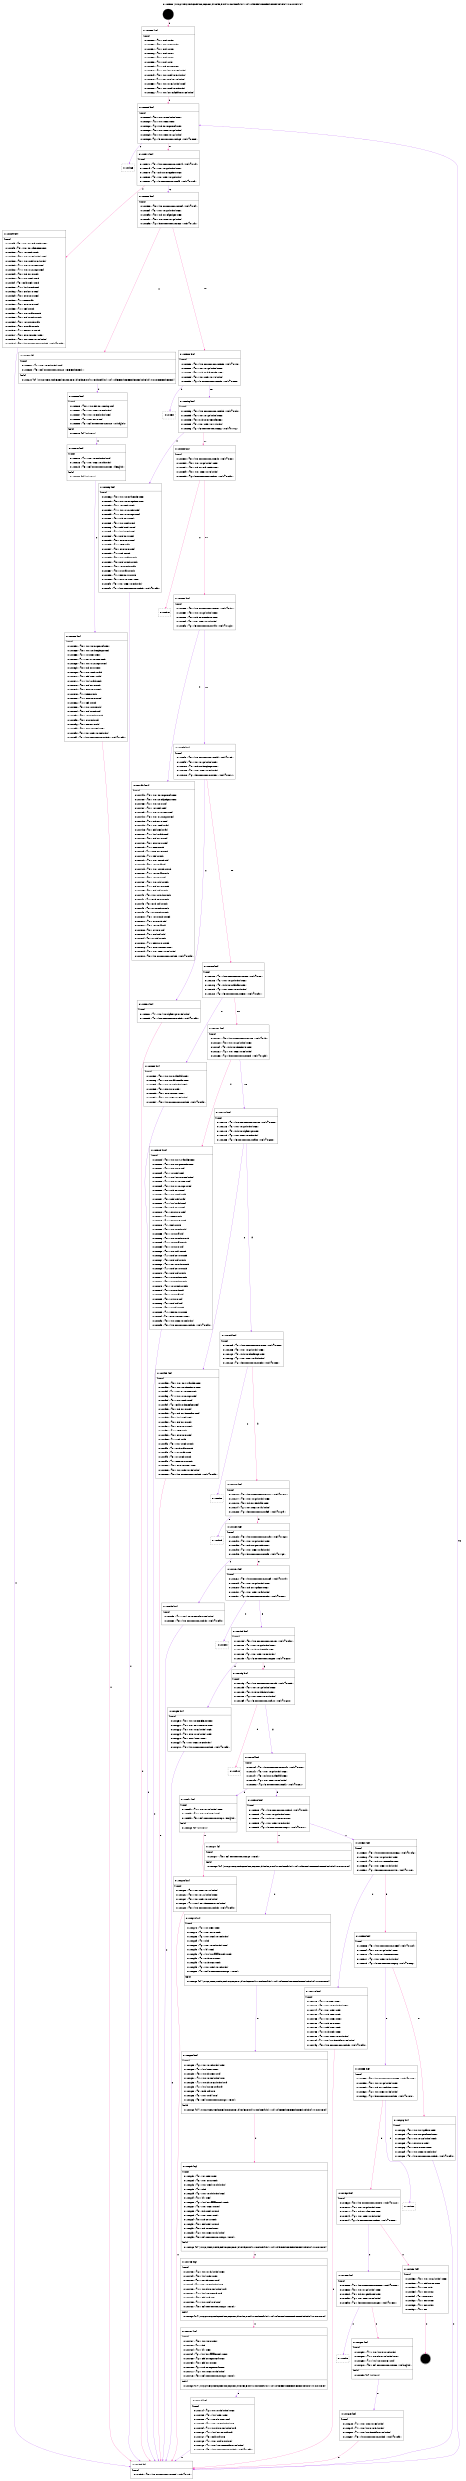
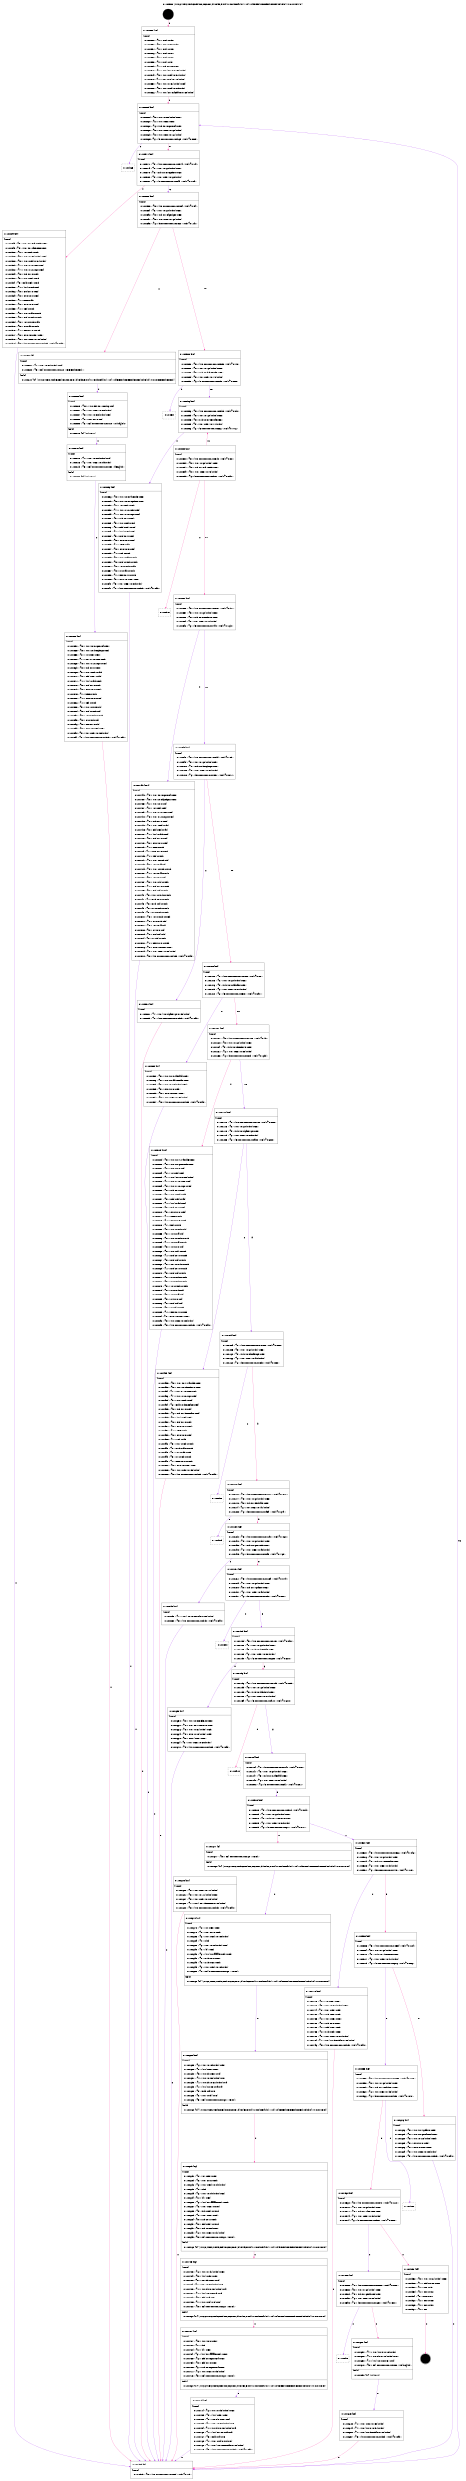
edge "0x4013b6 [22]" -> "0x4013cc [22]": reversed
edge "0x40179b [134]" -> "0x401bcb [5]": added, label "1"
node "0x4015f4 [13]": removed
